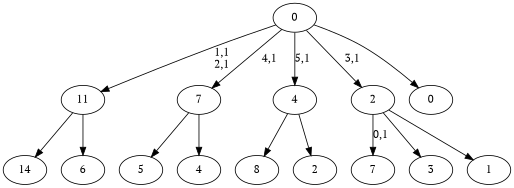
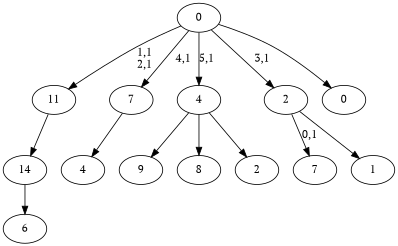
edge "11" -> "6": now "14" -> "6"
node "9": added
node "5": removed
node "3": removed
